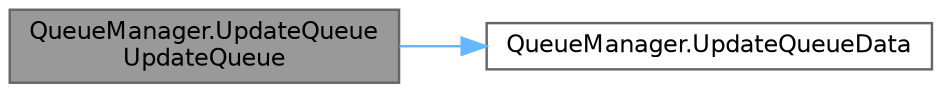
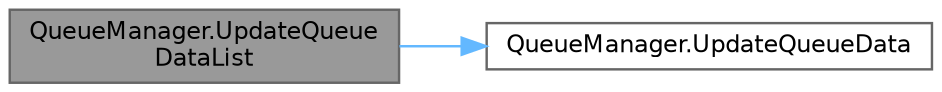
node "QueueManager.UpdateQueue UpdateQueue": label "QueueManager.UpdateQueue UpdateQueue" -> "QueueManager.UpdateQueue DataList"
